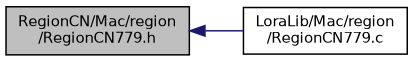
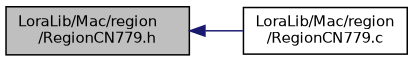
node "RegionCN/Mac/region /RegionCN779.h": label "RegionCN/Mac/region /RegionCN779.h" -> "LoraLib/Mac/region /RegionCN779.h"
